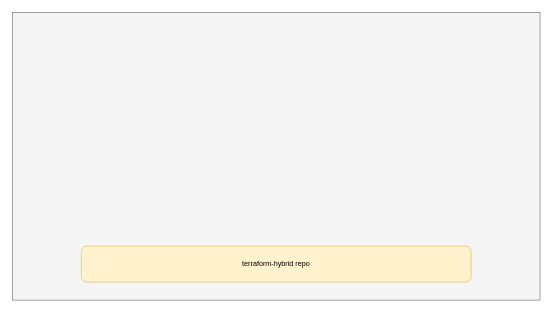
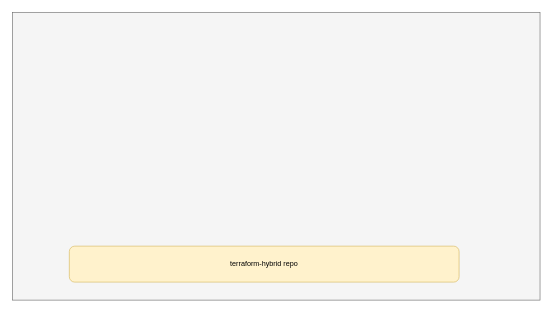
node "terraform-hybrid repo": moved (276, 264) -> (264, 264)
